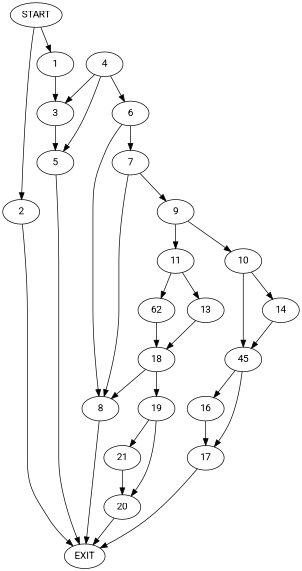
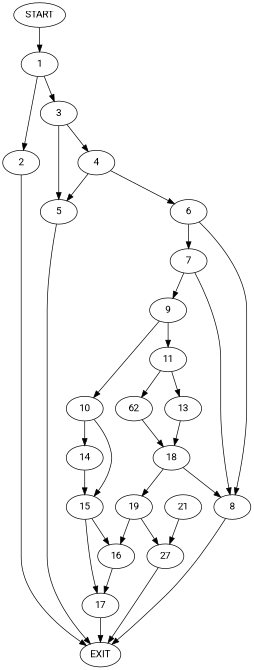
edge "4" -> "3": reversed
edge "START" -> "2": now "1" -> "2"
node "45": label "45" -> "15"
edge "19" -> "21": now "19" -> "16"
node "20": label "20" -> "27"
